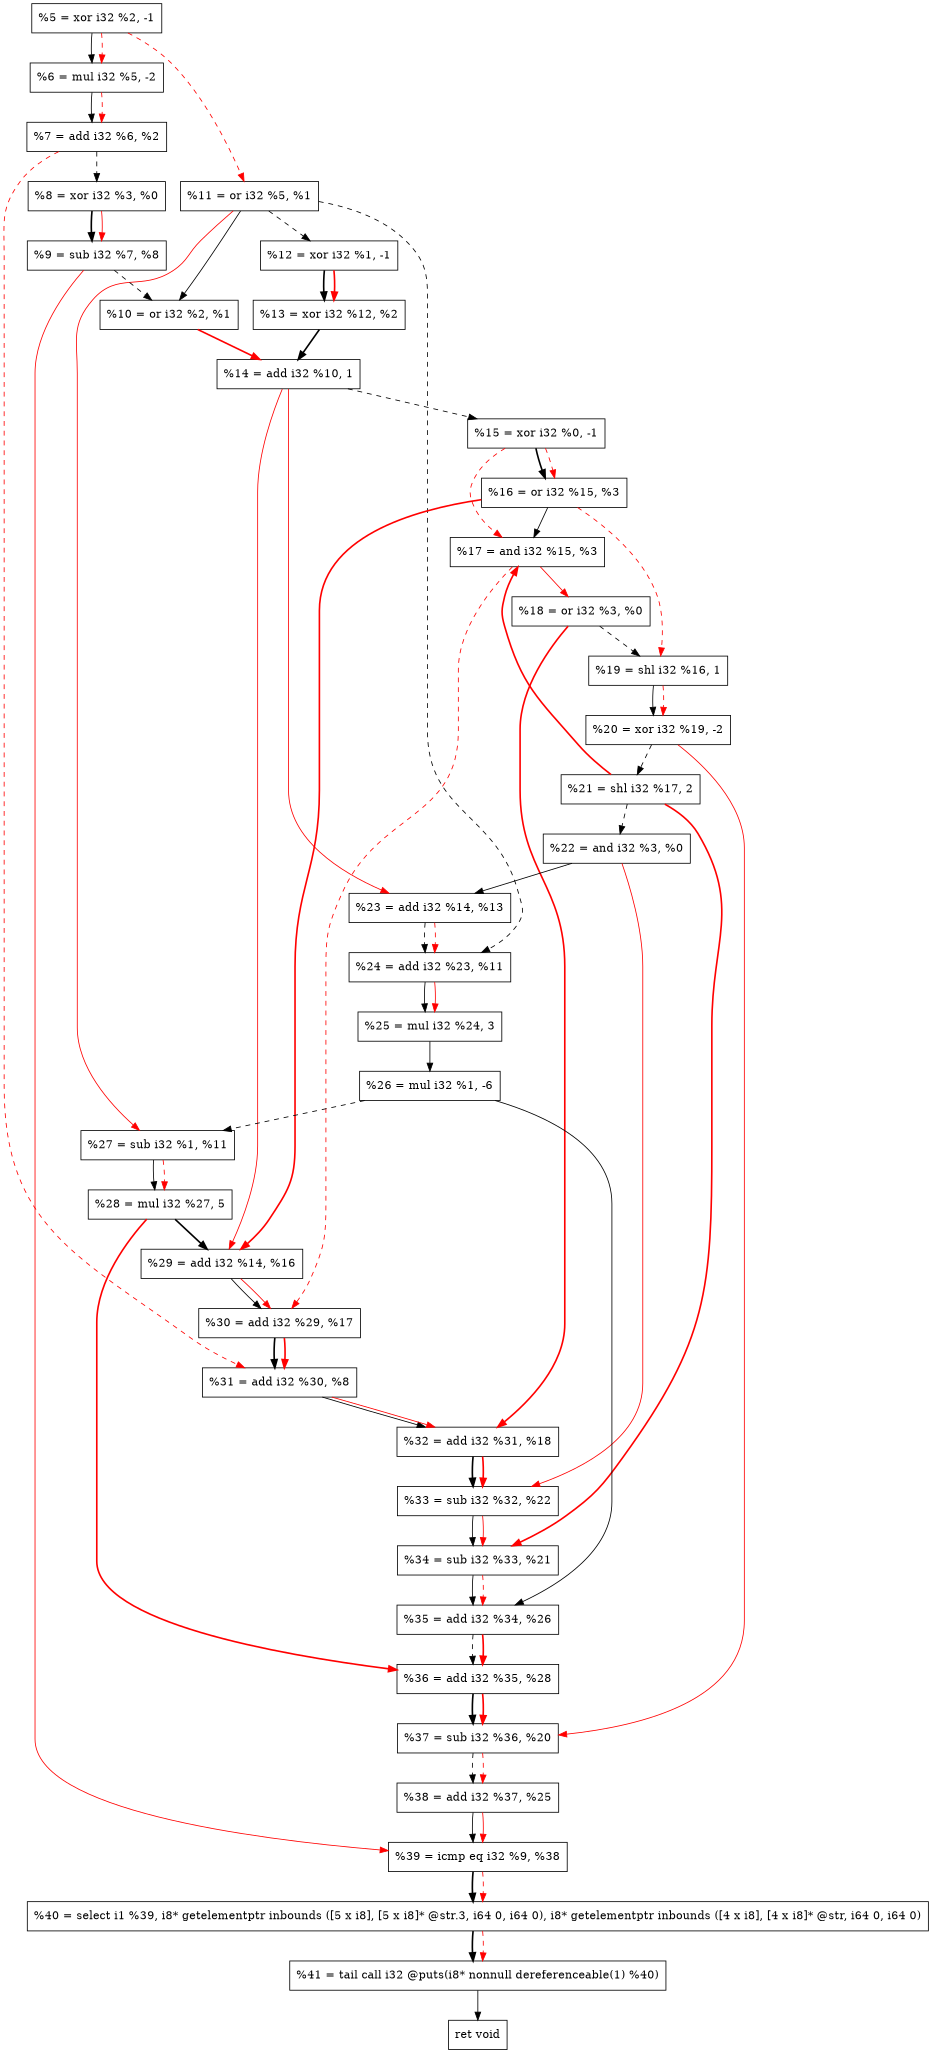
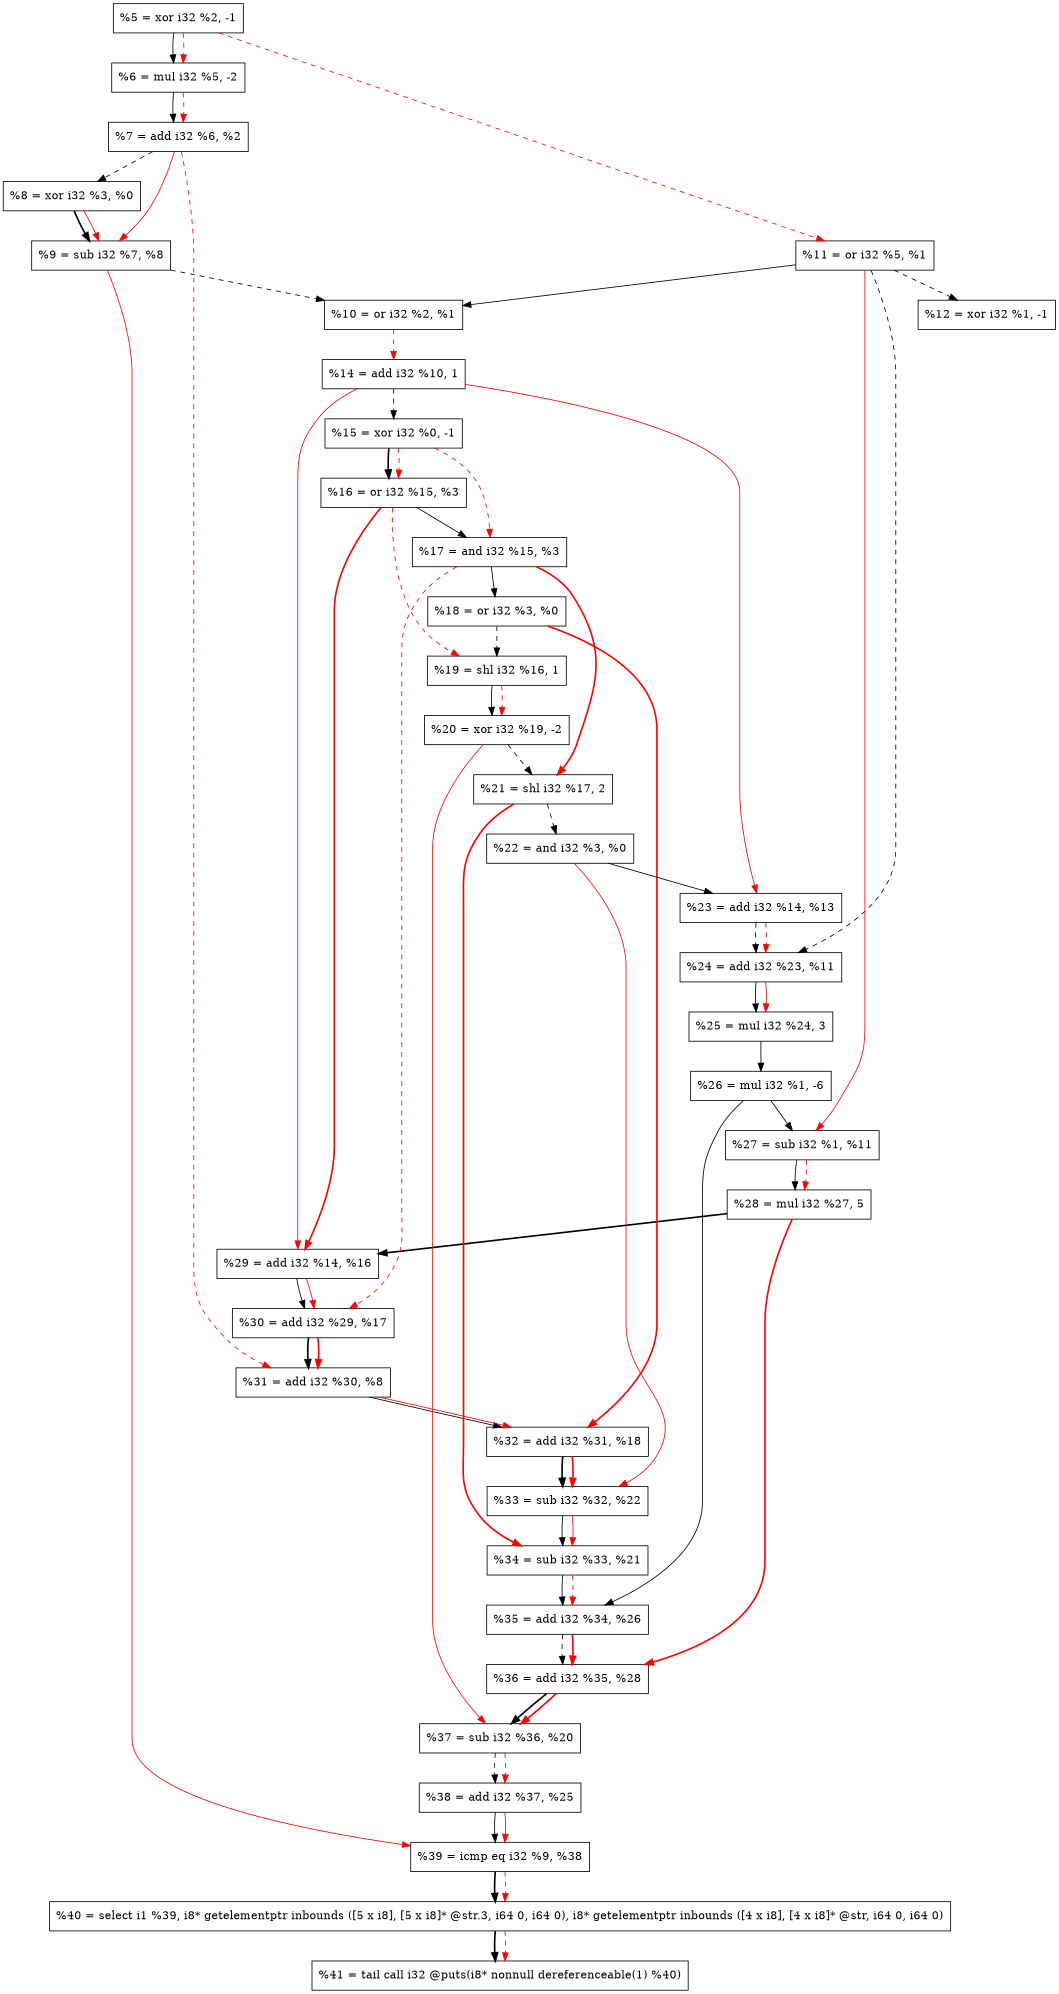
edge "%7 = add i32 %6, %2" -> "%9 = sub i32 %7, %8": added
node "%13 = xor i32 %12, %2": removed
edge "%10 = or i32 %2, %1" -> "%14 = add i32 %10, 1": style bold -> dashed
edge "%17 = and i32 %15, %3" -> "%18 = or i32 %3, %0": color red -> black
edge "%21 = shl i32 %17, 2" -> "%17 = and i32 %15, %3": reversed
edge "%26 = mul i32 %1, -6" -> "%27 = sub i32 %1, %11": style dashed -> solid
node "ret void": removed
